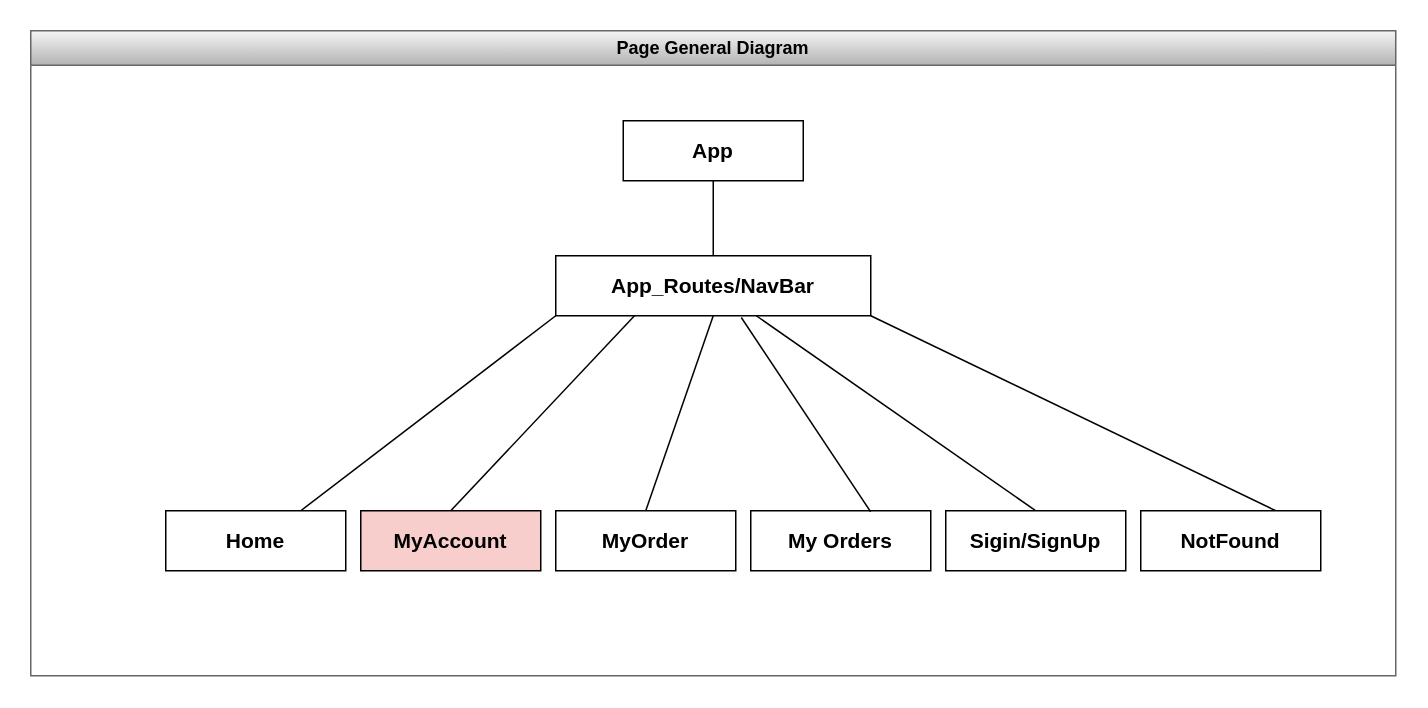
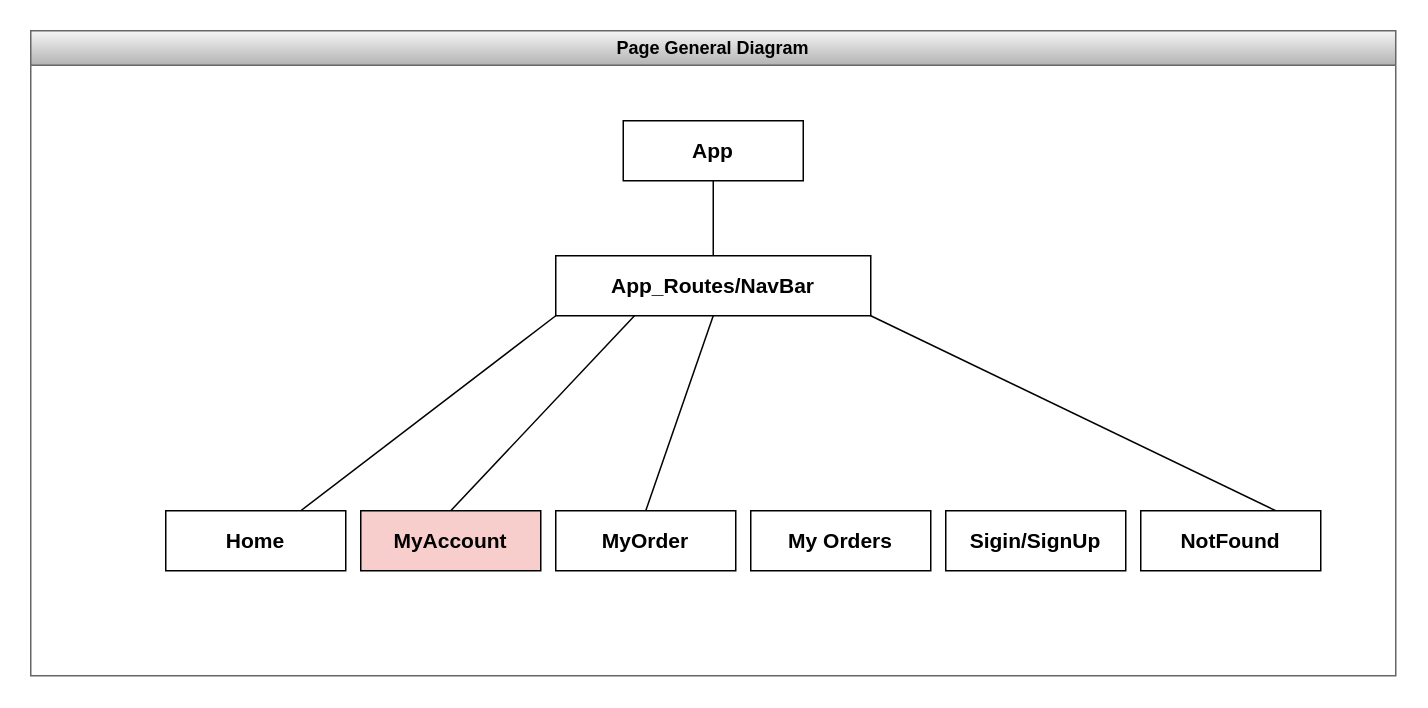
edge "App_Routes/NavBar" -- "Sigin/SignUp": removed
edge "App_Routes/NavBar" -- "My Orders": removed
